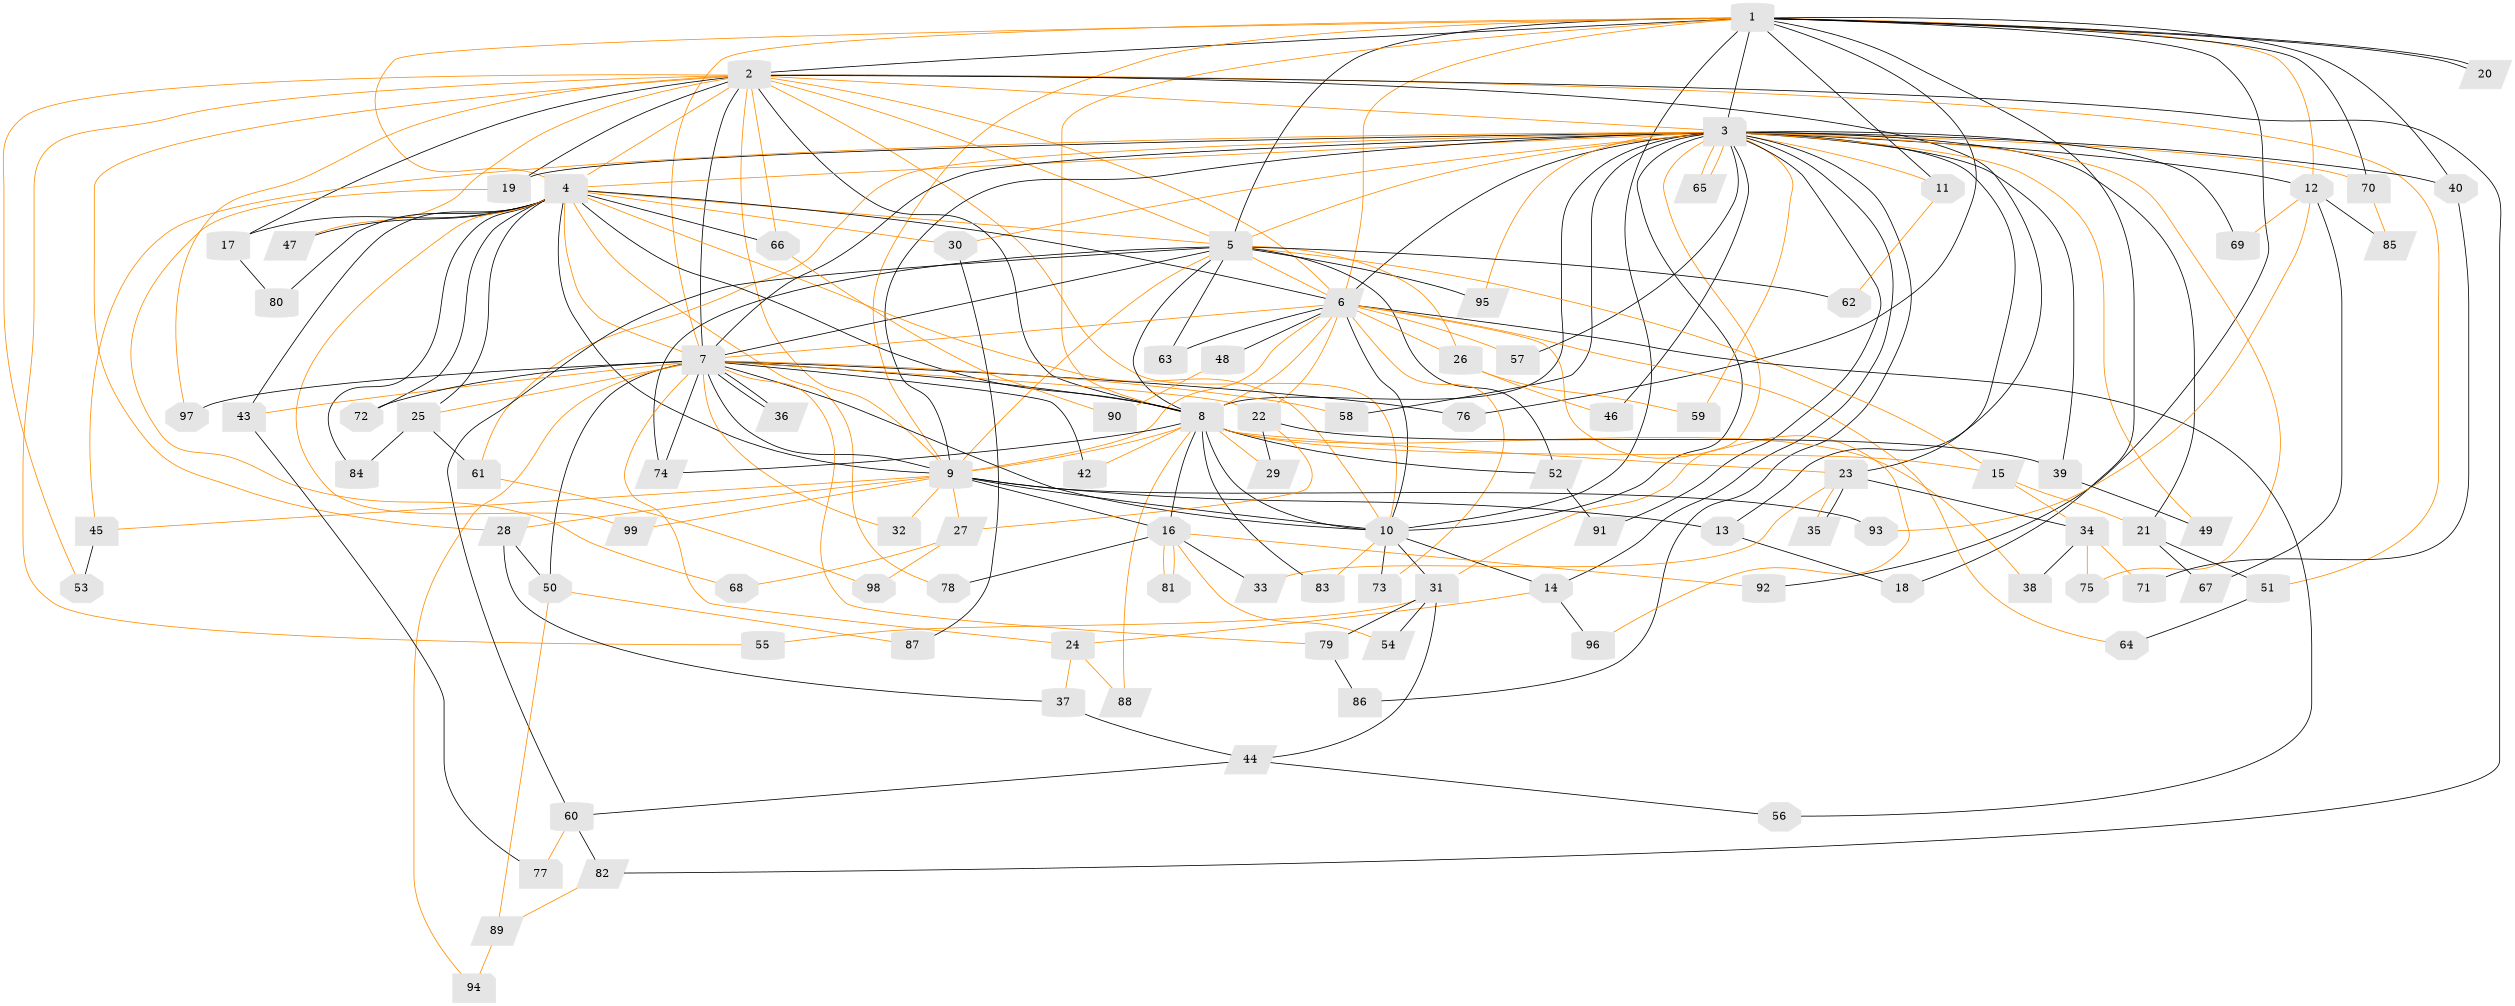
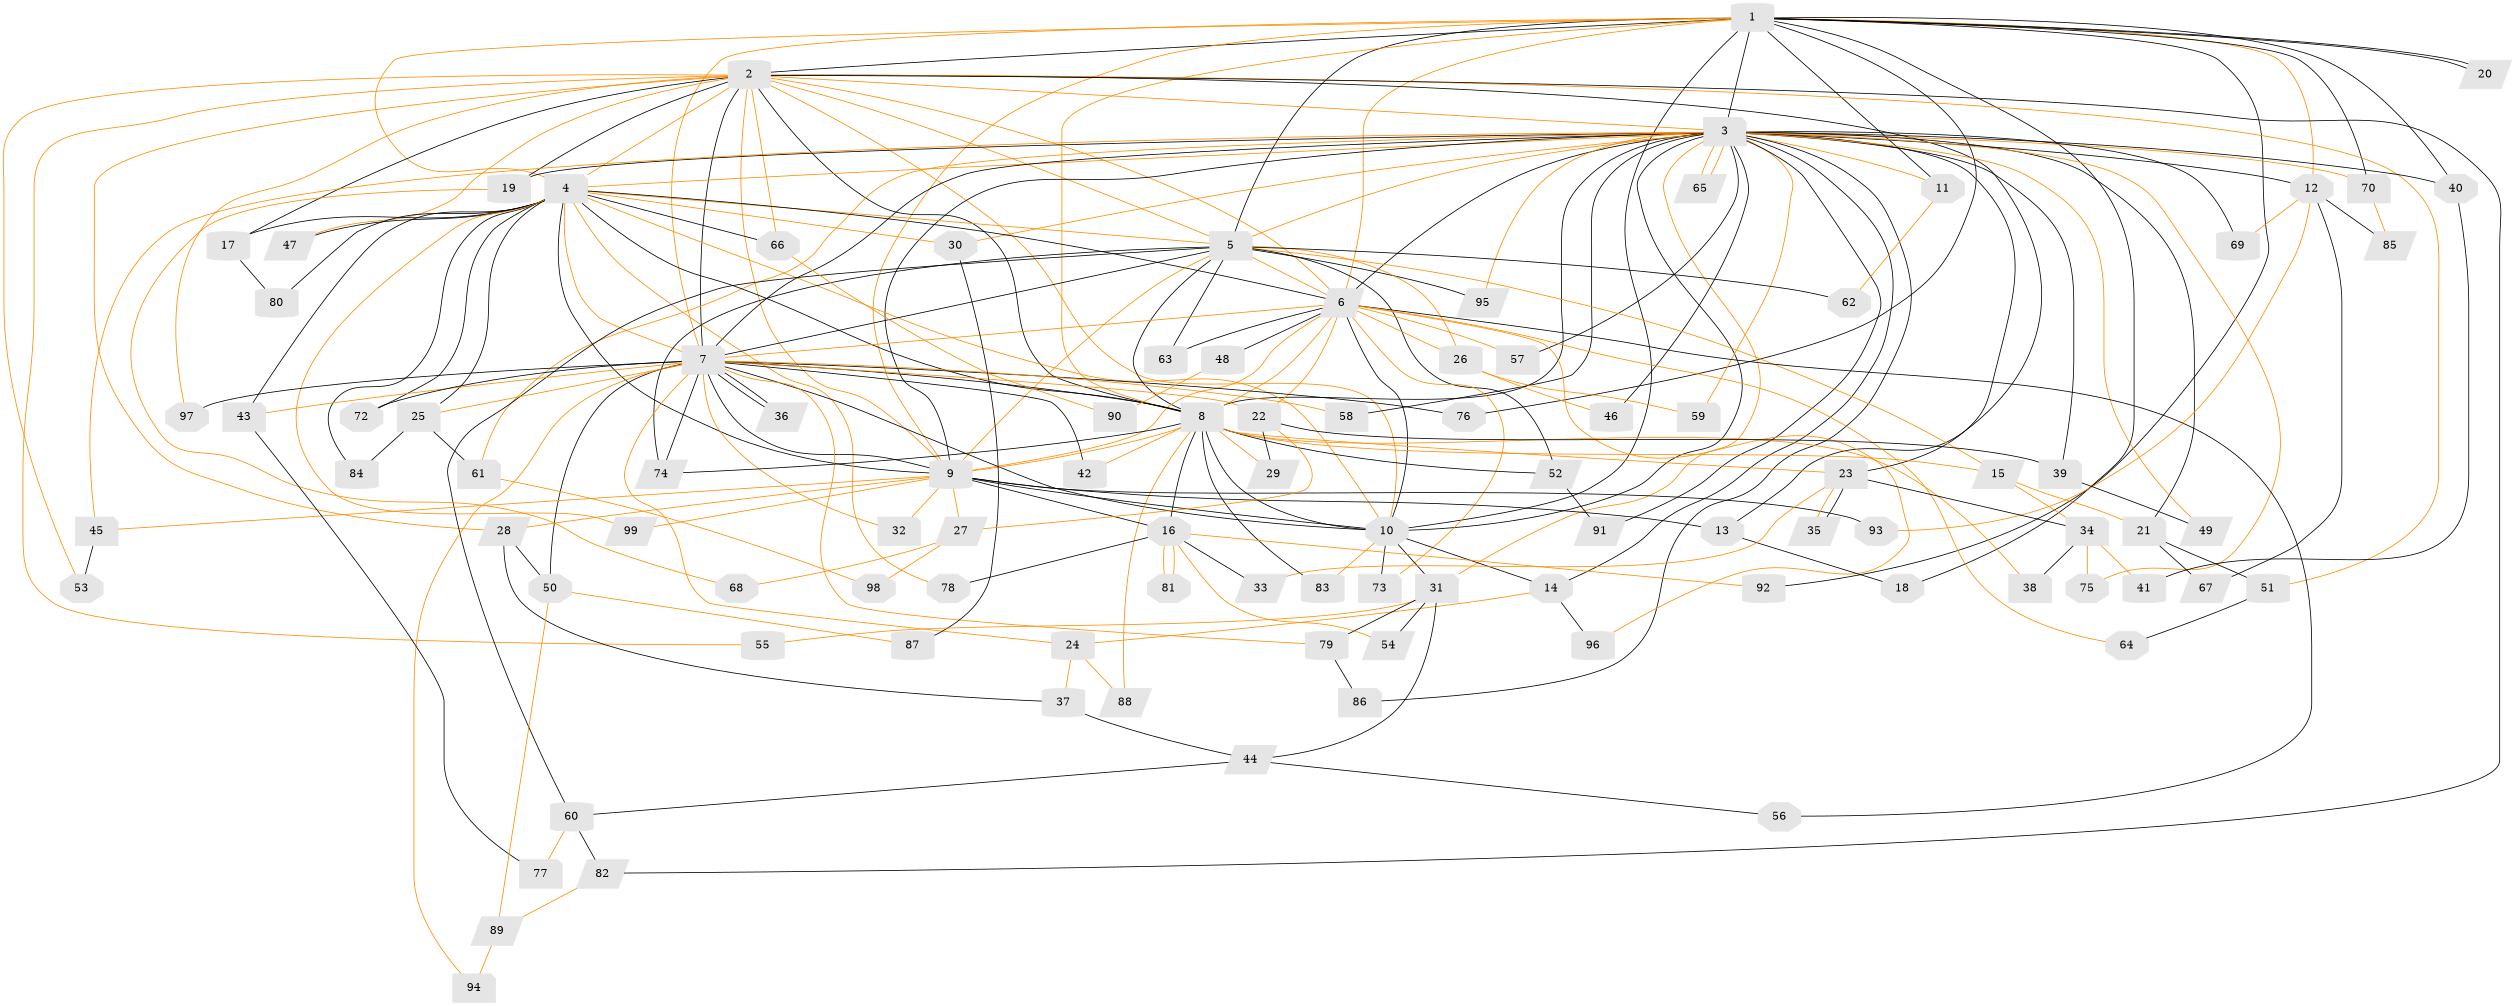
node "71": label "71" -> "41"
